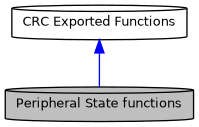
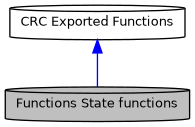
node "Peripheral State functions": label "Peripheral State functions" -> "Functions State functions"
